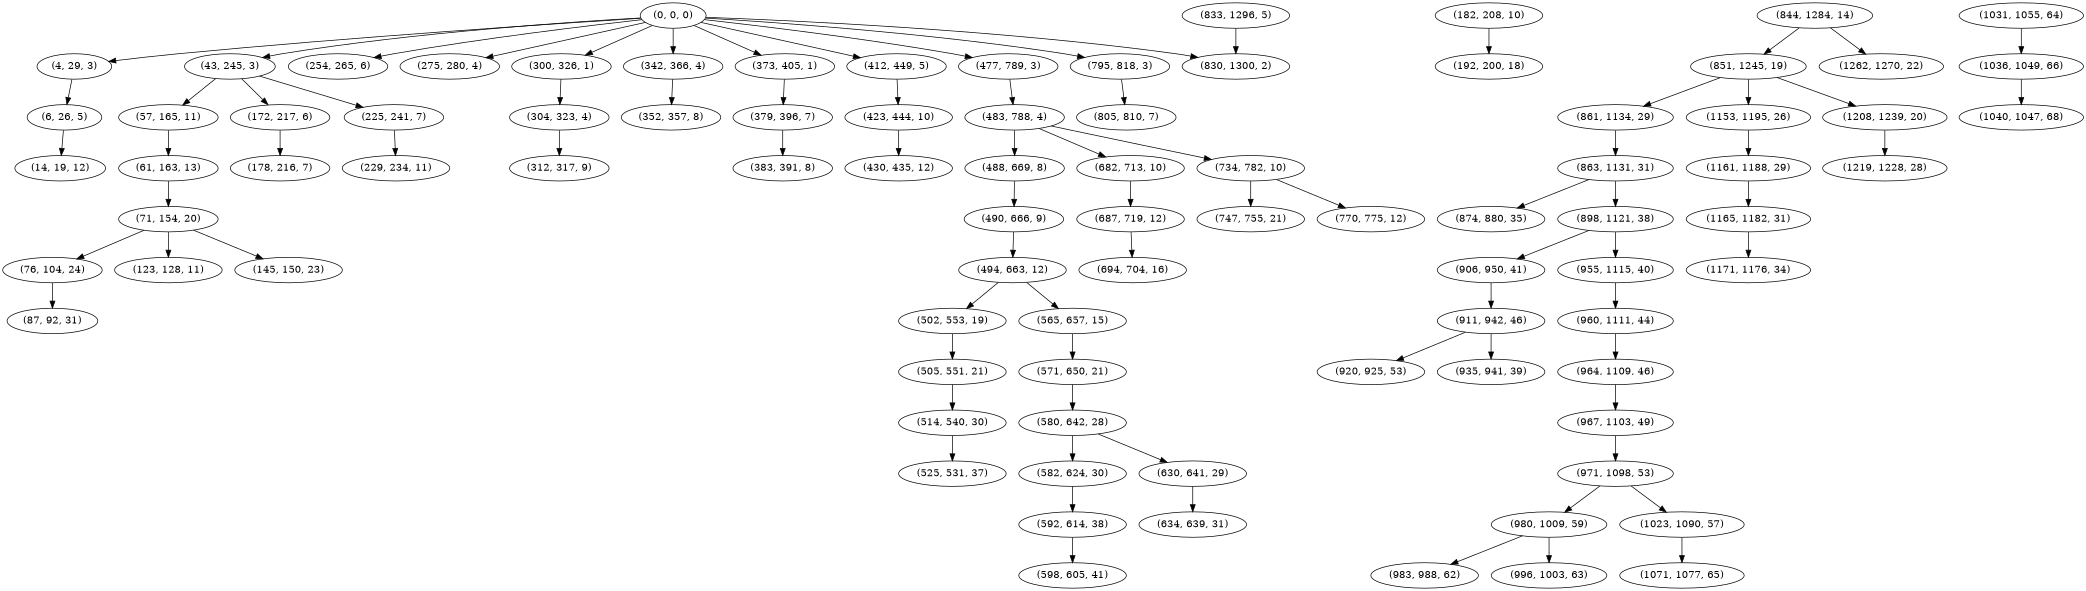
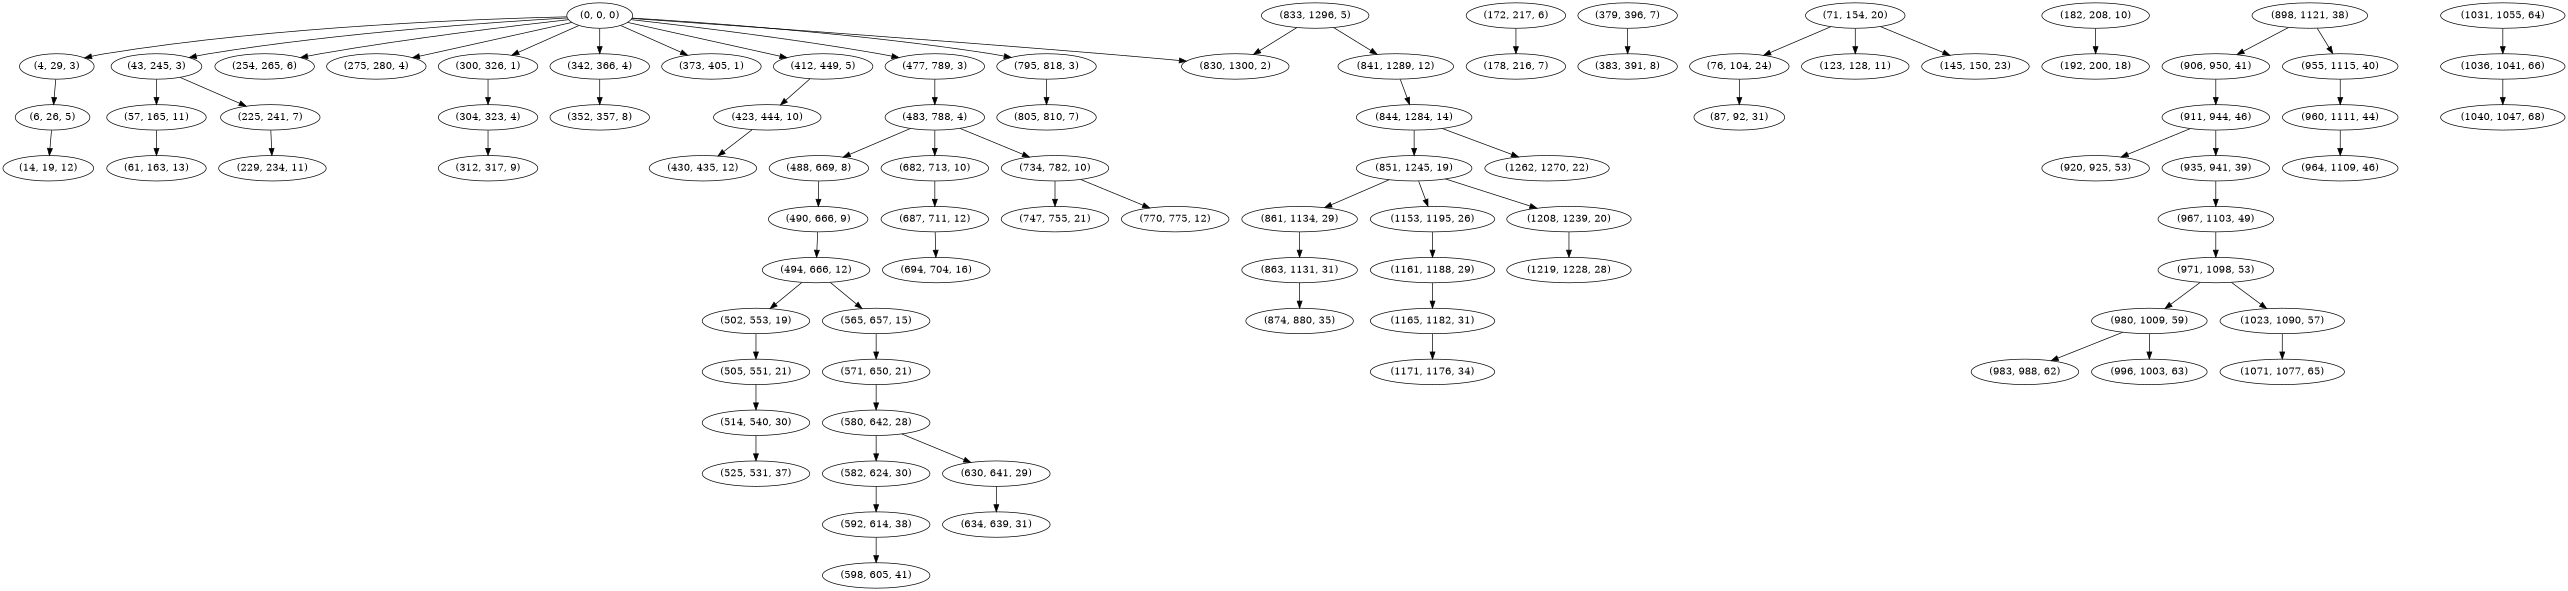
node "(841, 1289, 12)": added
node "(1036, 1049, 66)": label "(1036, 1049, 66)" -> "(1036, 1041, 66)"
edge "(373, 405, 1)" -> "(379, 396, 7)": removed
edge "(43, 245, 3)" -> "(172, 217, 6)": removed
edge "(61, 163, 13)" -> "(71, 154, 20)": removed
edge "(863, 1131, 31)" -> "(898, 1121, 38)": removed
node "(687, 719, 12)": label "(687, 719, 12)" -> "(687, 711, 12)"
node "(494, 663, 12)": label "(494, 663, 12)" -> "(494, 666, 12)"
node "(911, 942, 46)": label "(911, 942, 46)" -> "(911, 944, 46)"
edge "(964, 1109, 46)" -> "(967, 1103, 49)": now "(935, 941, 39)" -> "(967, 1103, 49)"
